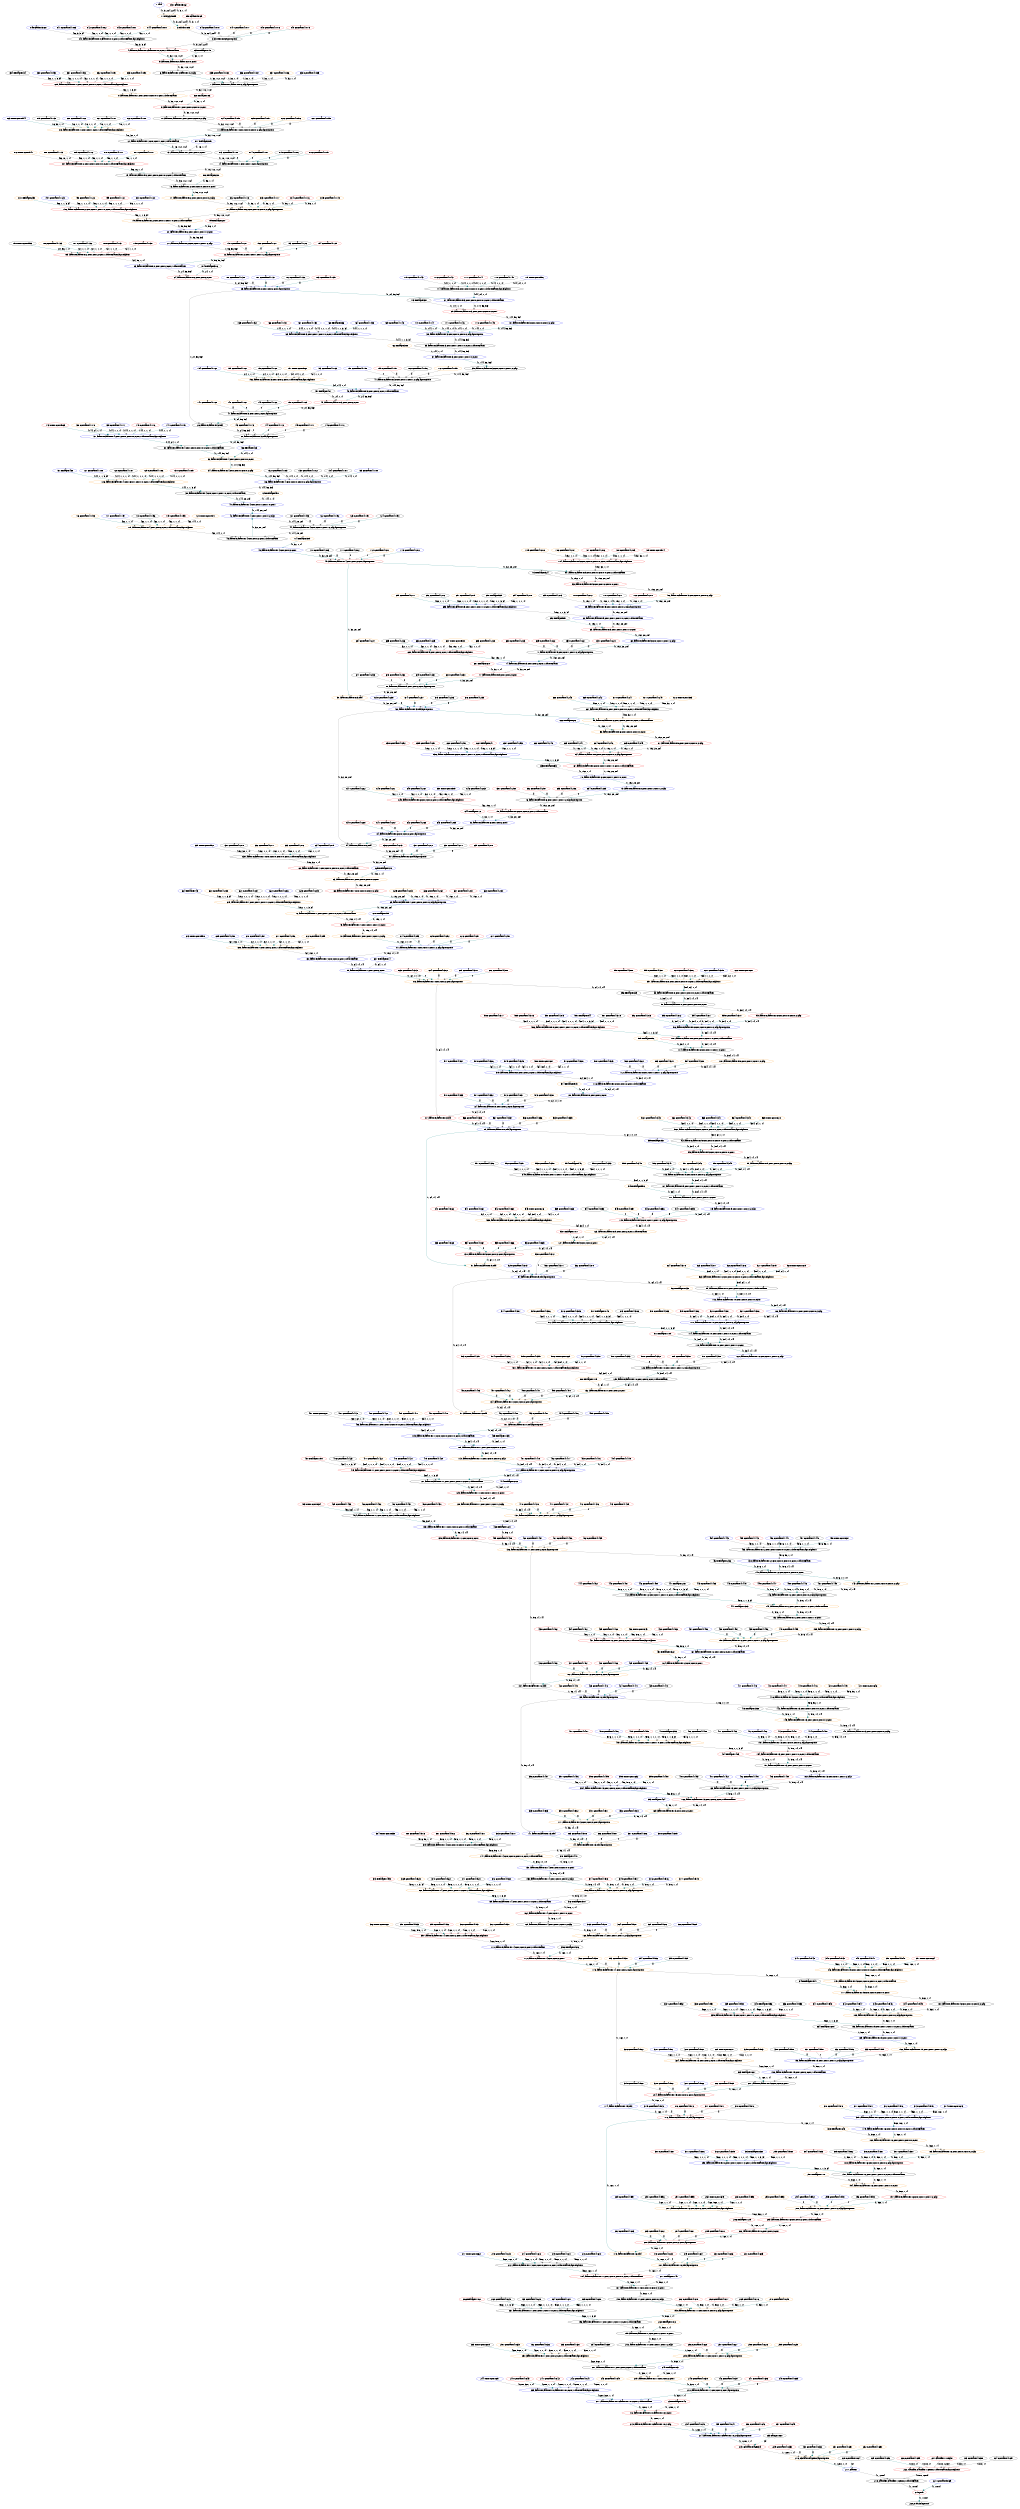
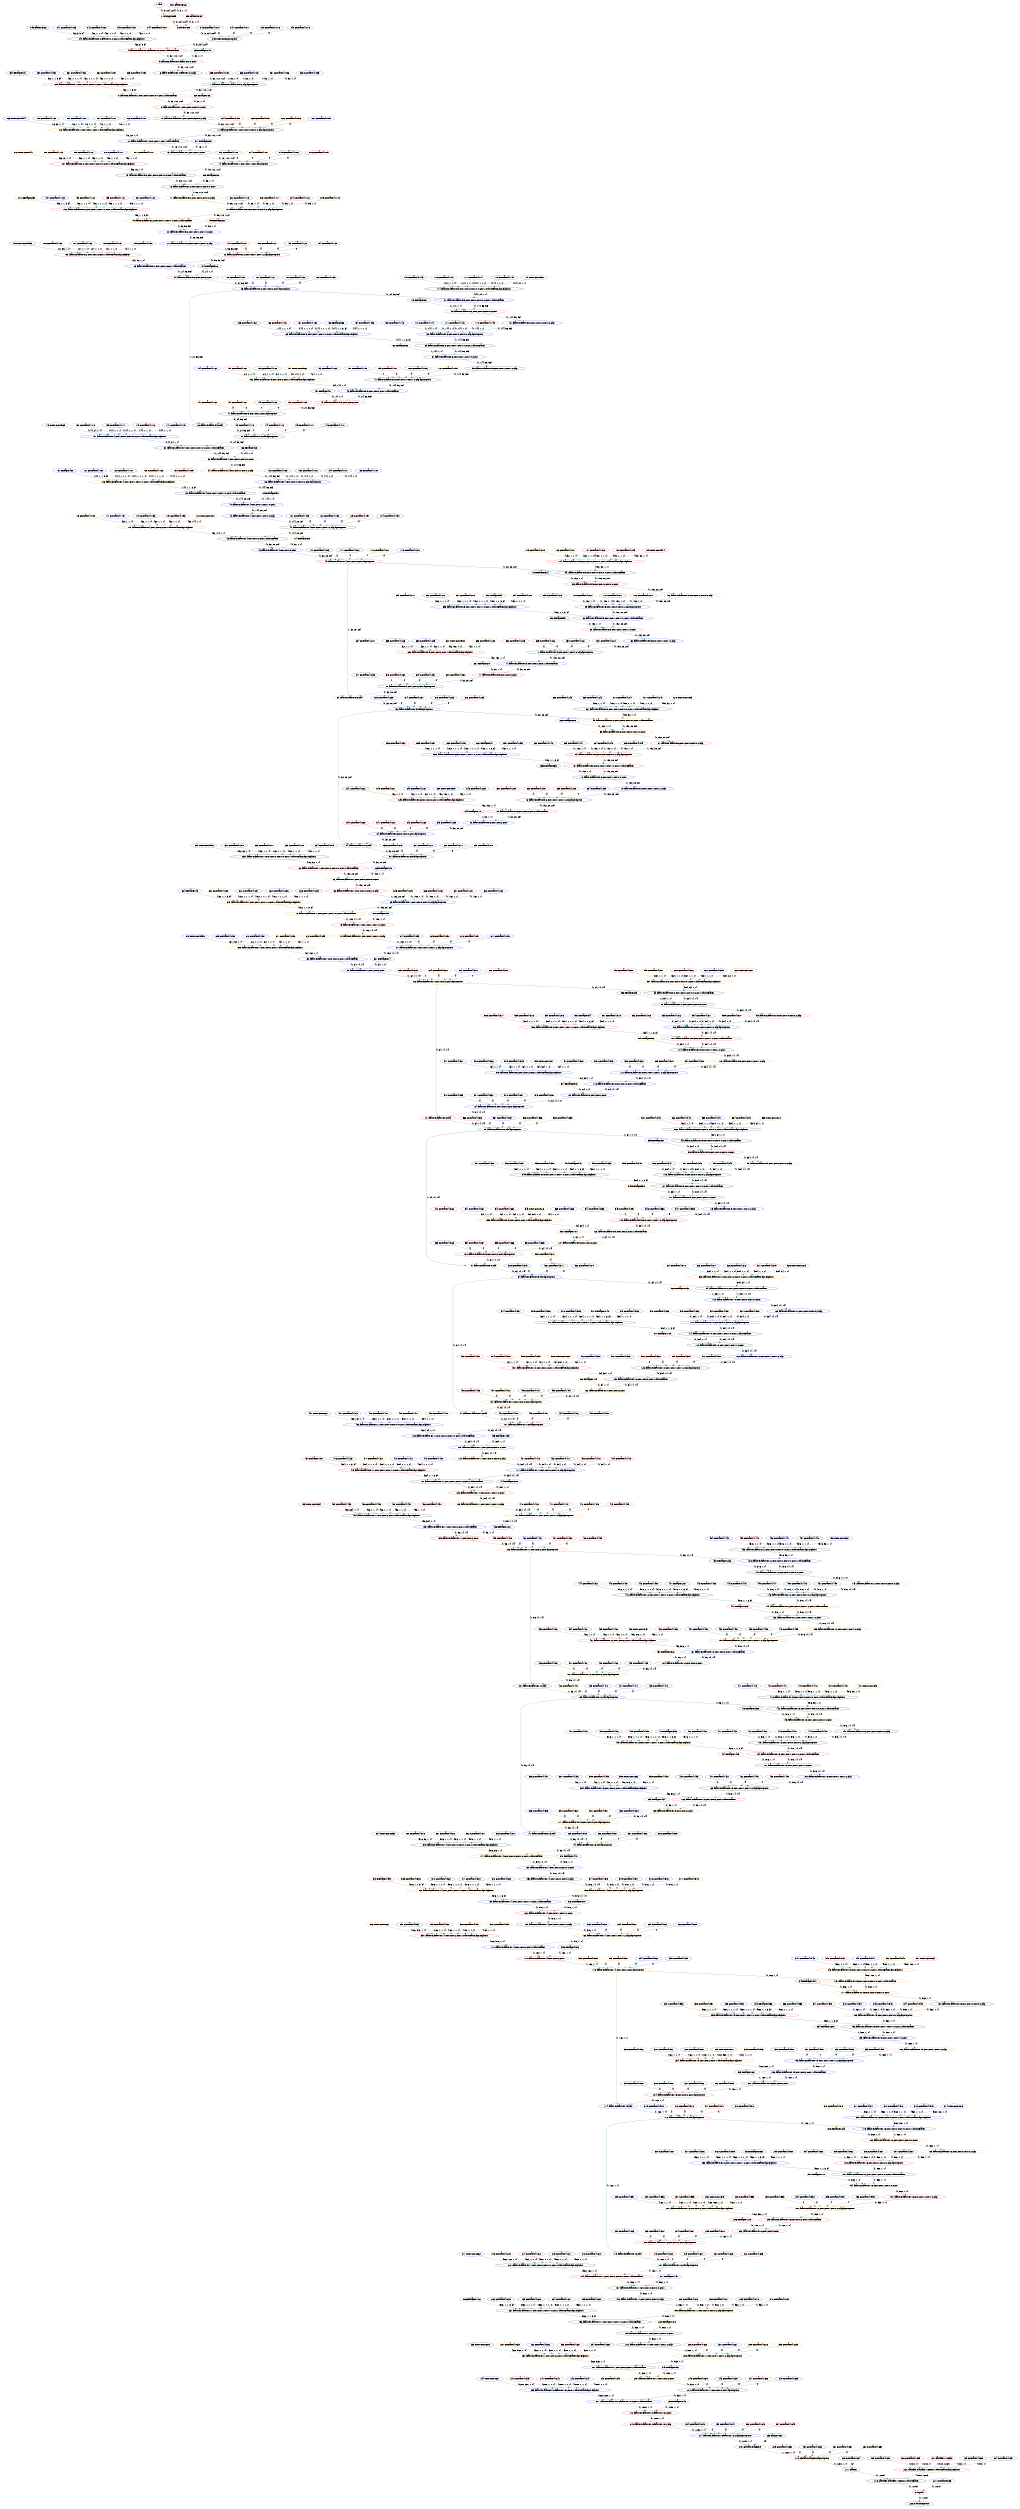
edge "46 /features/features.4/conv/conv.2/Conv/WithoutBiases" -> "42 /features/features.4/conv/conv.1/conv.1.2/Clip": now "46 /features/features.4/conv/conv.2/Conv/WithoutBiases" -> "48 /features/features.4/conv/conv.2/Conv"
edge "530 Constant_41372" -> "94 /features/features.9/Add/fq_output_0": now "530 Constant_41372" -> "531 Constant_41371"
edge "463 Reshape_1221" -> "459 Constant_41438": now "463 Reshape_1221" -> "135 /features/features.11/conv/conv.2/Conv"
edge "208 /features/features.16/conv/conv.2/Conv/fq_output_0" -> "178 /features/features.16/Add": removed, label "[1, 160, 7, 7]"
